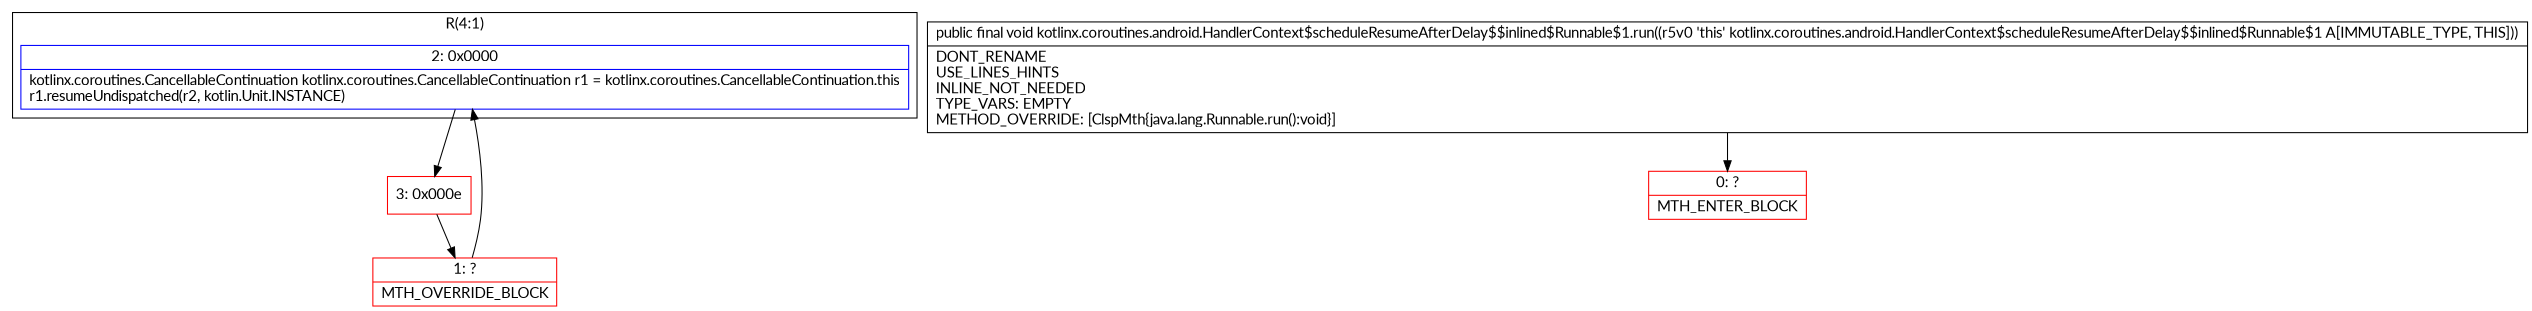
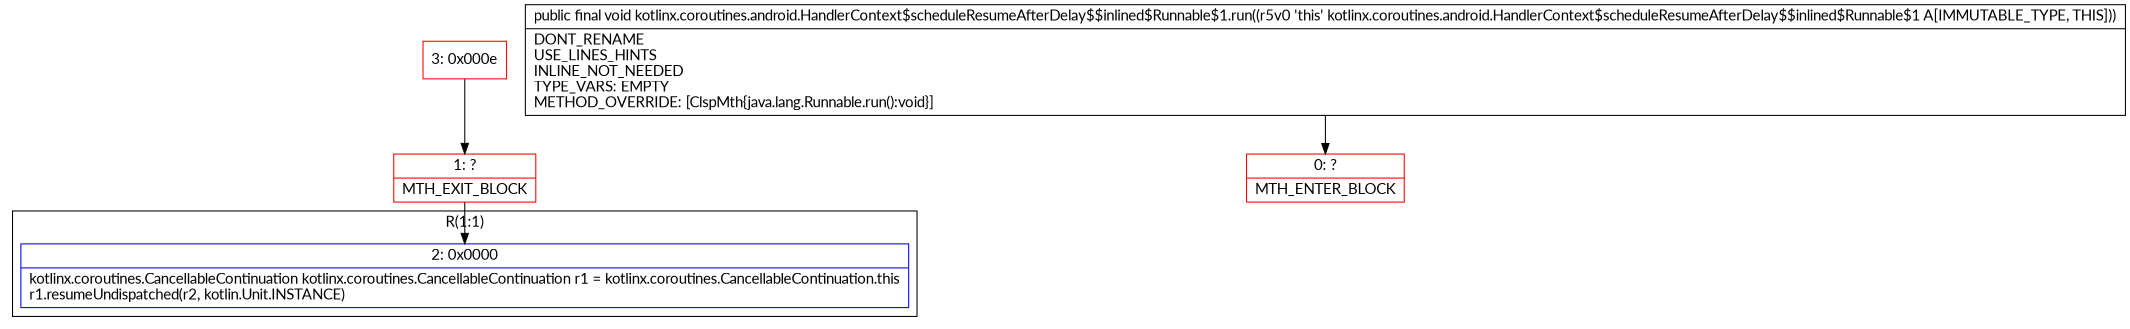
cluster "R(4:1)": label "R(4:1)" -> "R(1:1)"
edge "2: 0x0000" -> "3: 0x000e": removed
node "1: ?": text "MTH_OVERRIDE_BLOCK" -> "MTH_EXIT_BLOCK"
